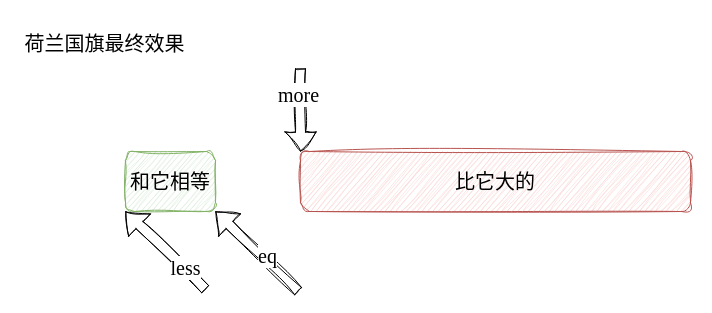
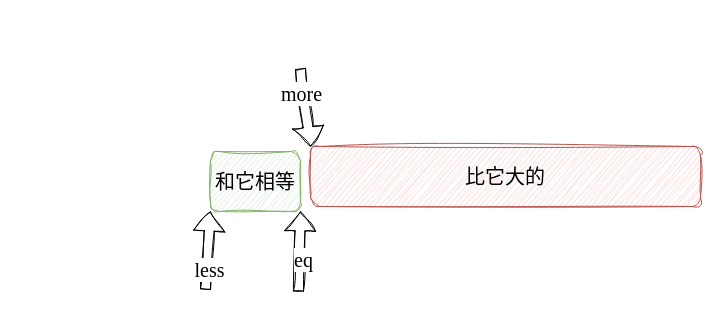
node "荷兰国旗最终效果": removed
node "和它相等": moved (171, 182) -> (256, 182)
node "比它大的": moved (496, 182) -> (506, 177)
